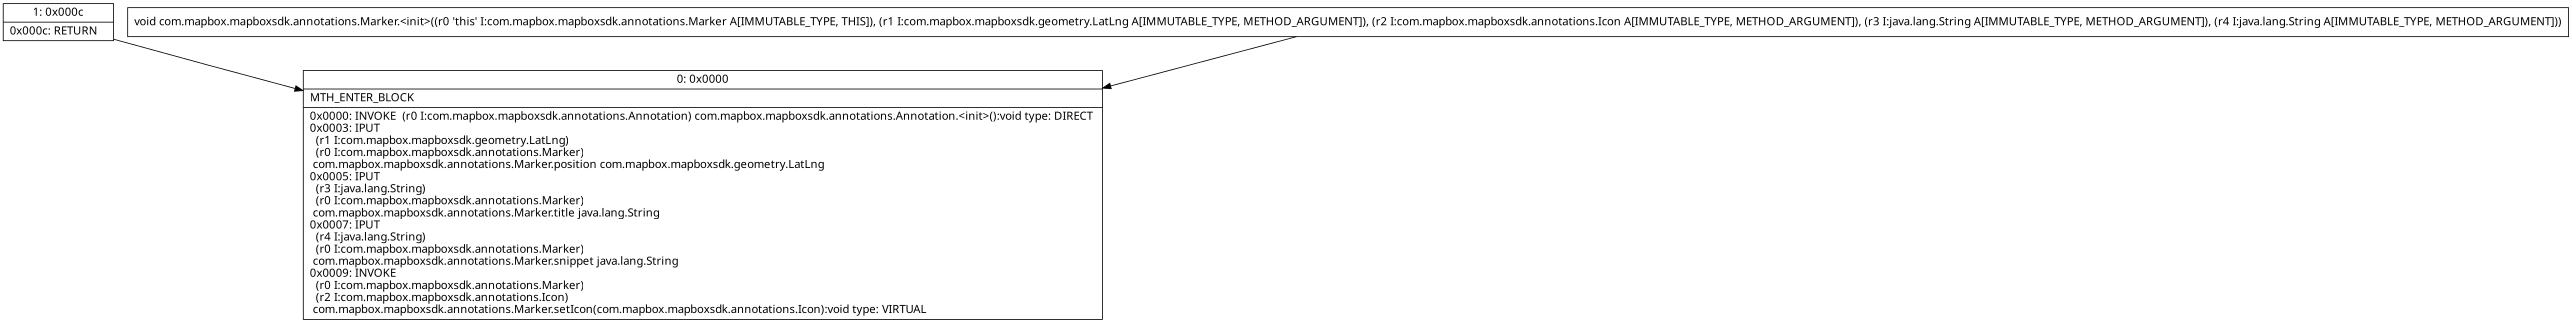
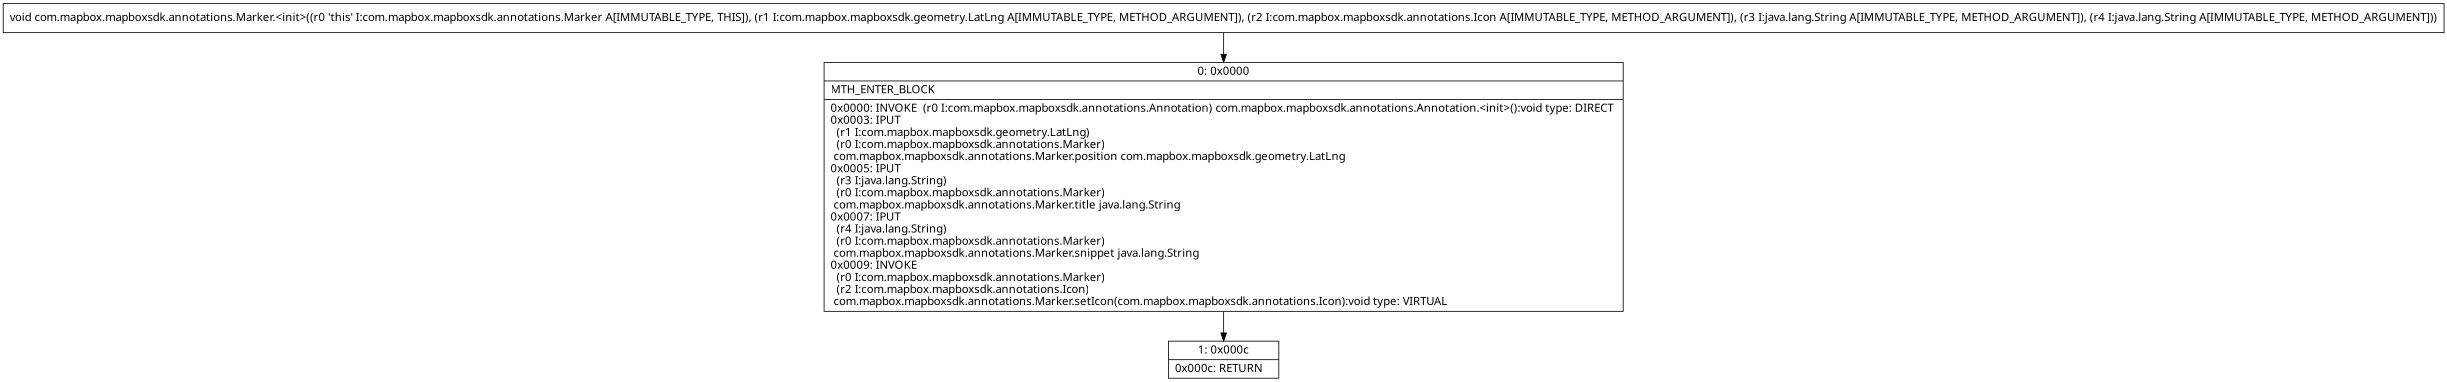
edge "1: 0x000c" -> "0: 0x0000": reversed
